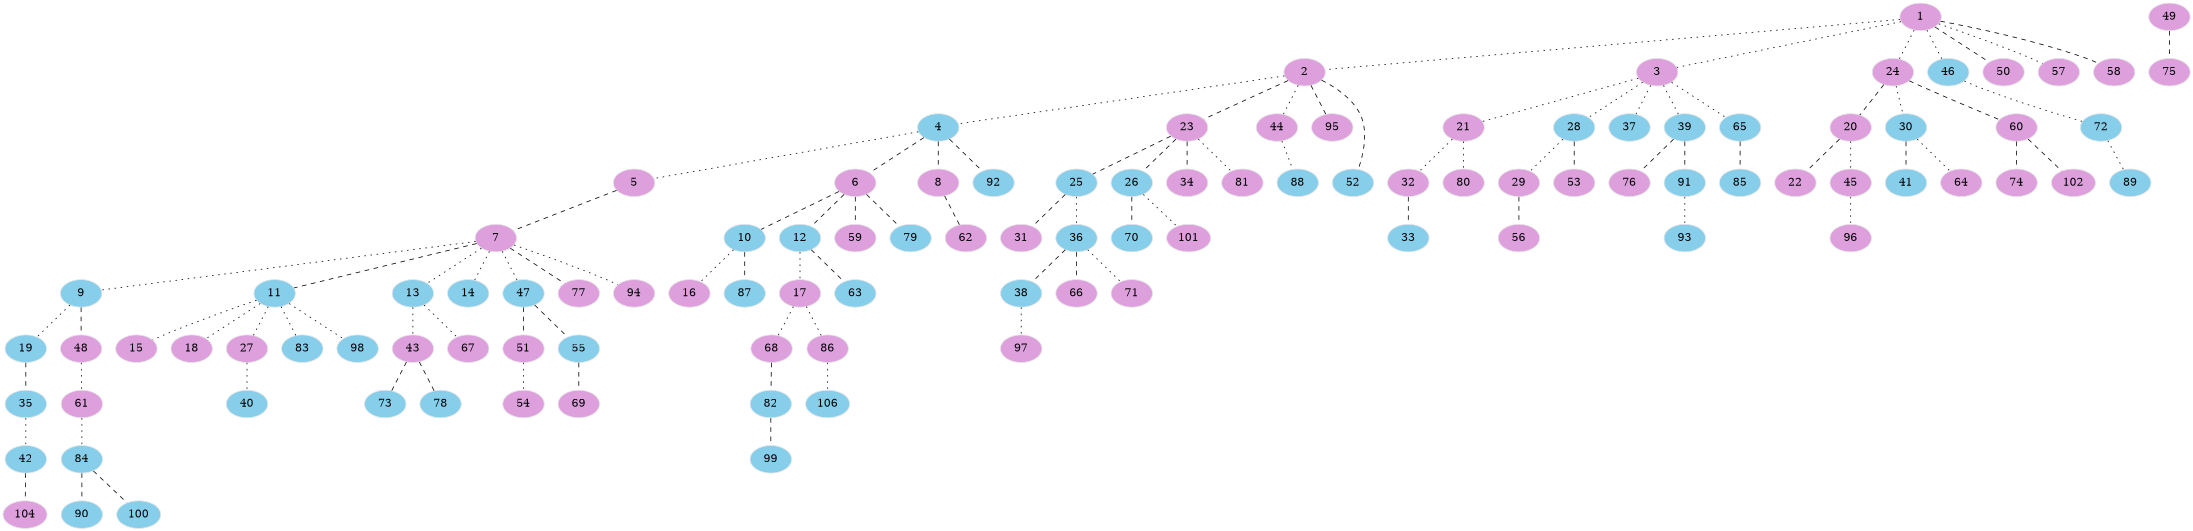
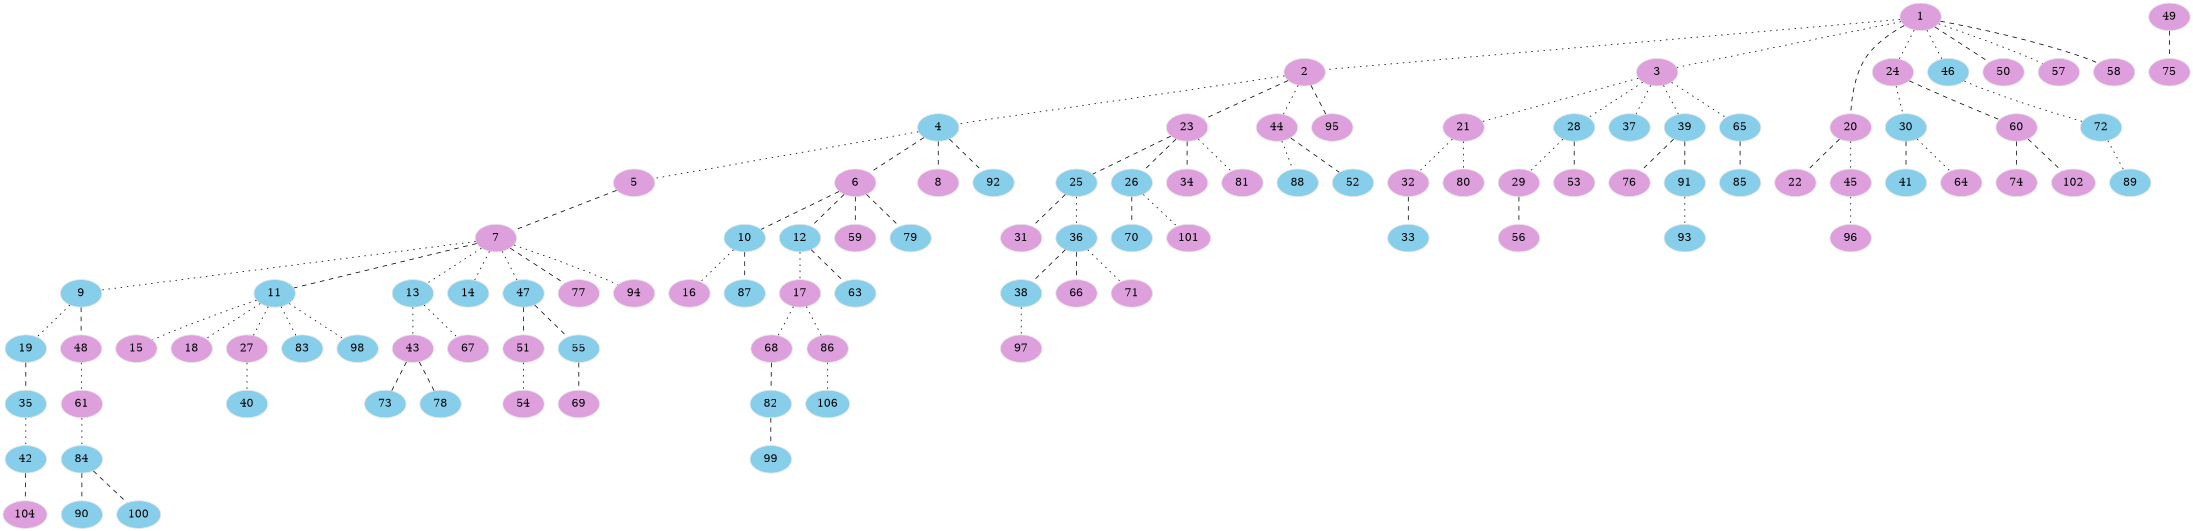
edge "24" -- "20": now "1" -- "20"
edge "2" -- "52": now "44" -- "52"
node "62": removed
